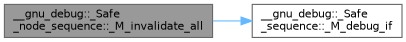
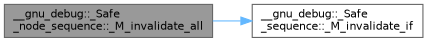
node "__gnu_debug::_Safe _sequence::_M_debug_if": label "__gnu_debug::_Safe _sequence::_M_debug_if" -> "__gnu_debug::_Safe _sequence::_M_invalidate_if"
